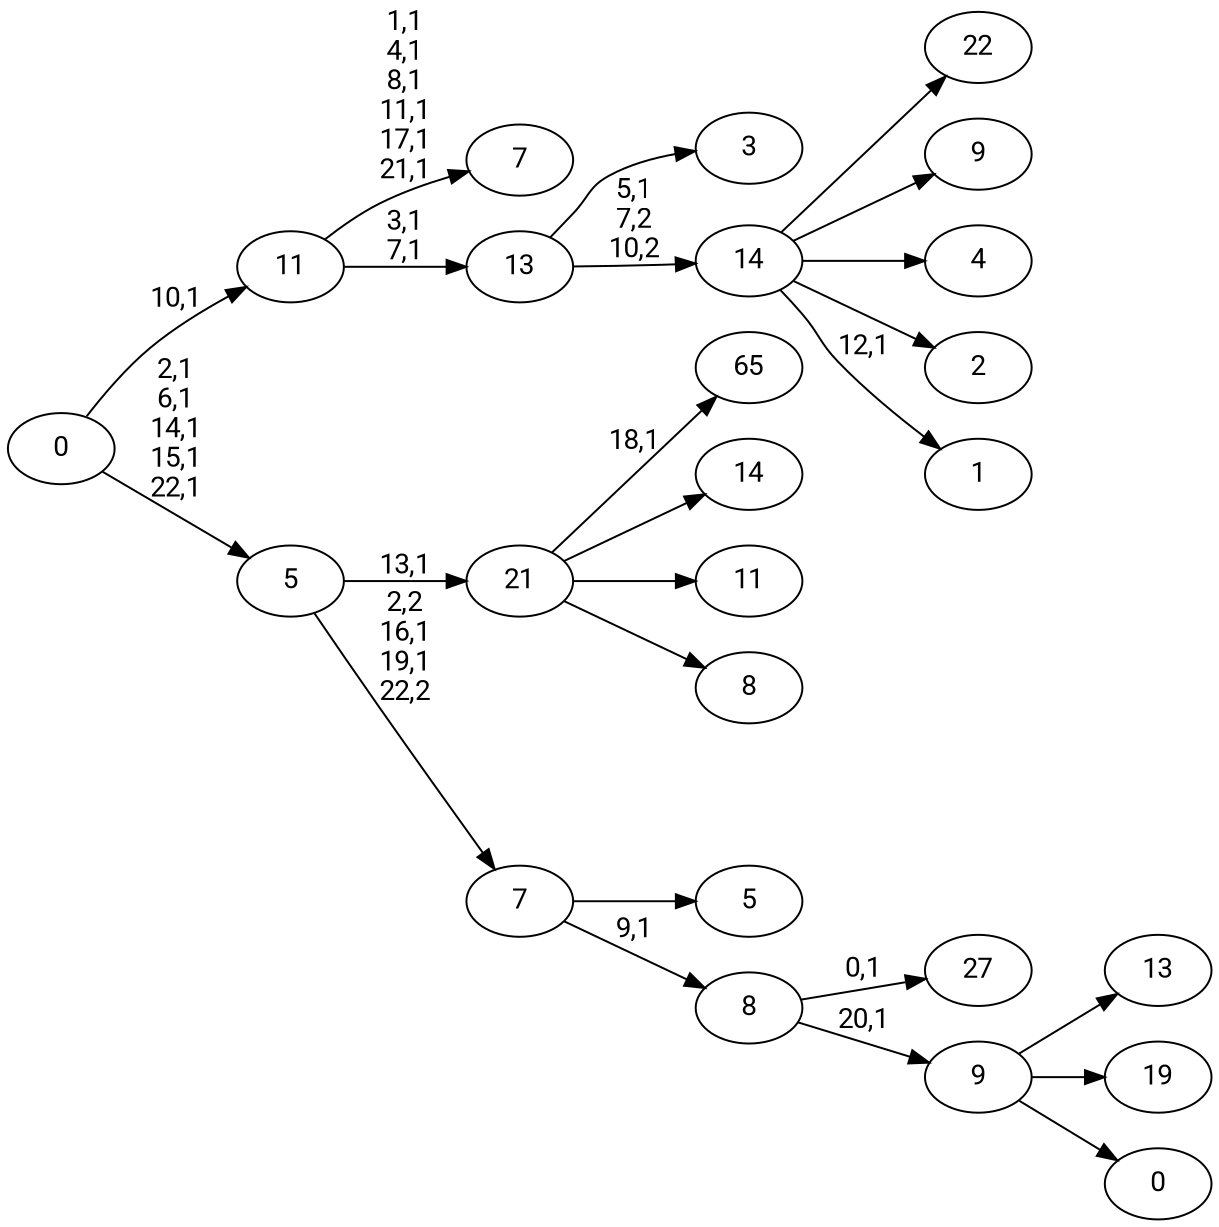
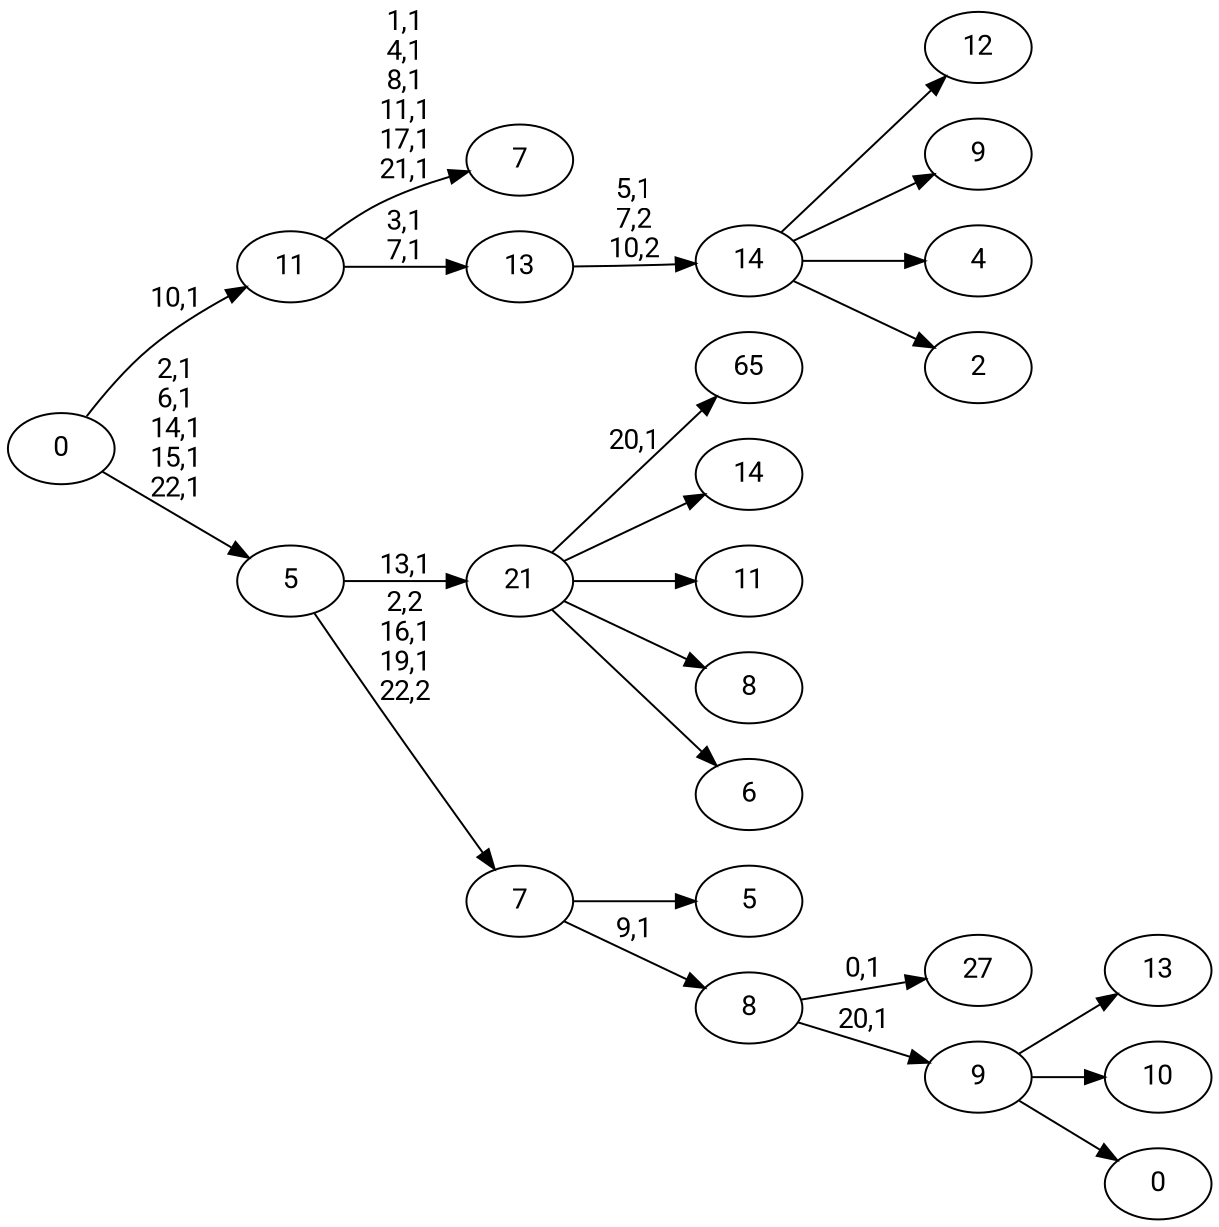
node "22": label "22" -> "12"
node "3": removed
edge "21" -> "65": label "18,1" -> "20,1"
node "1": removed
node "6": added
node "19": label "19" -> "10"
